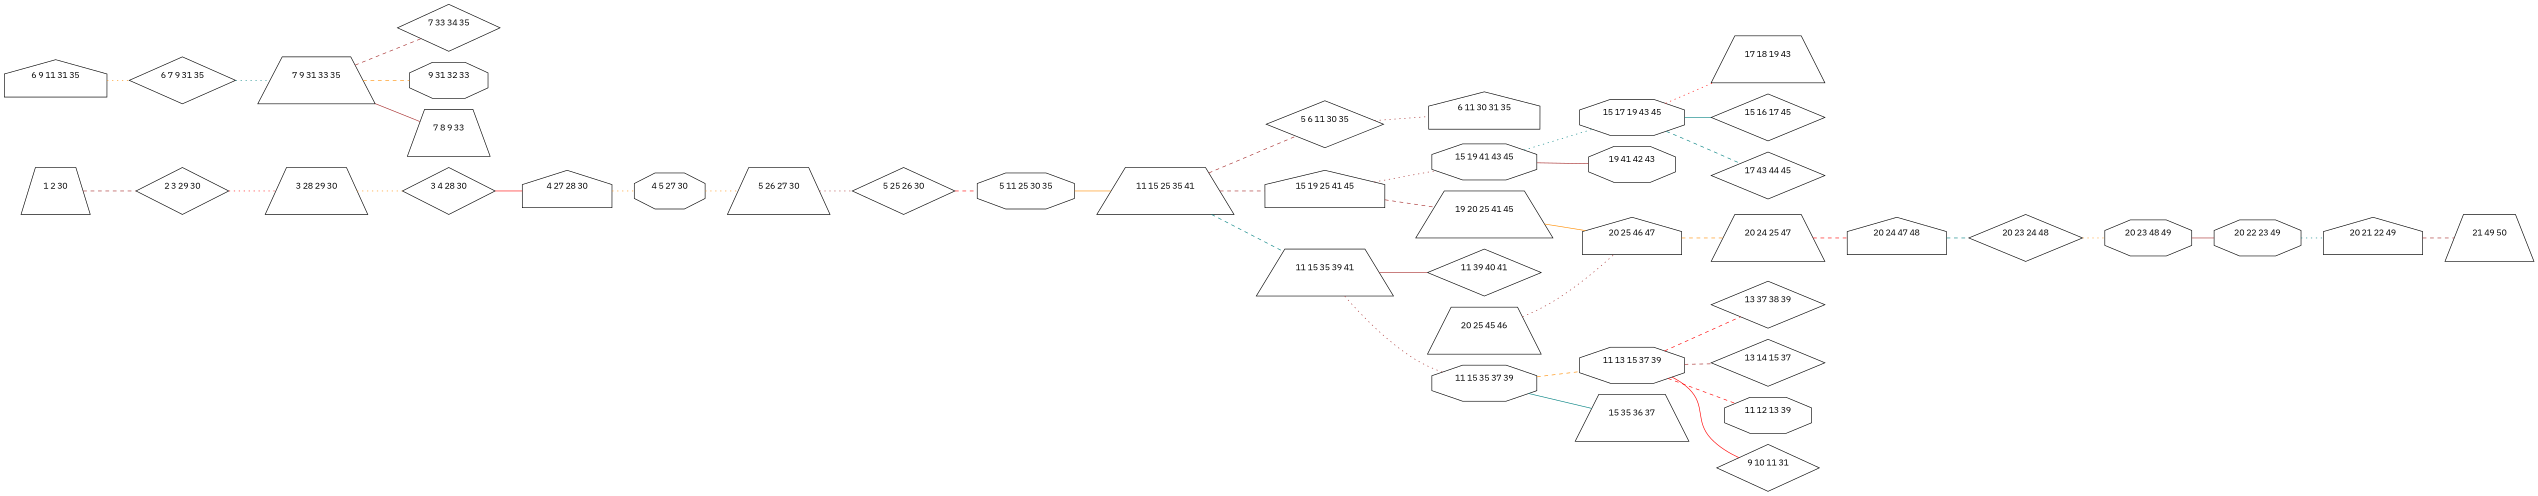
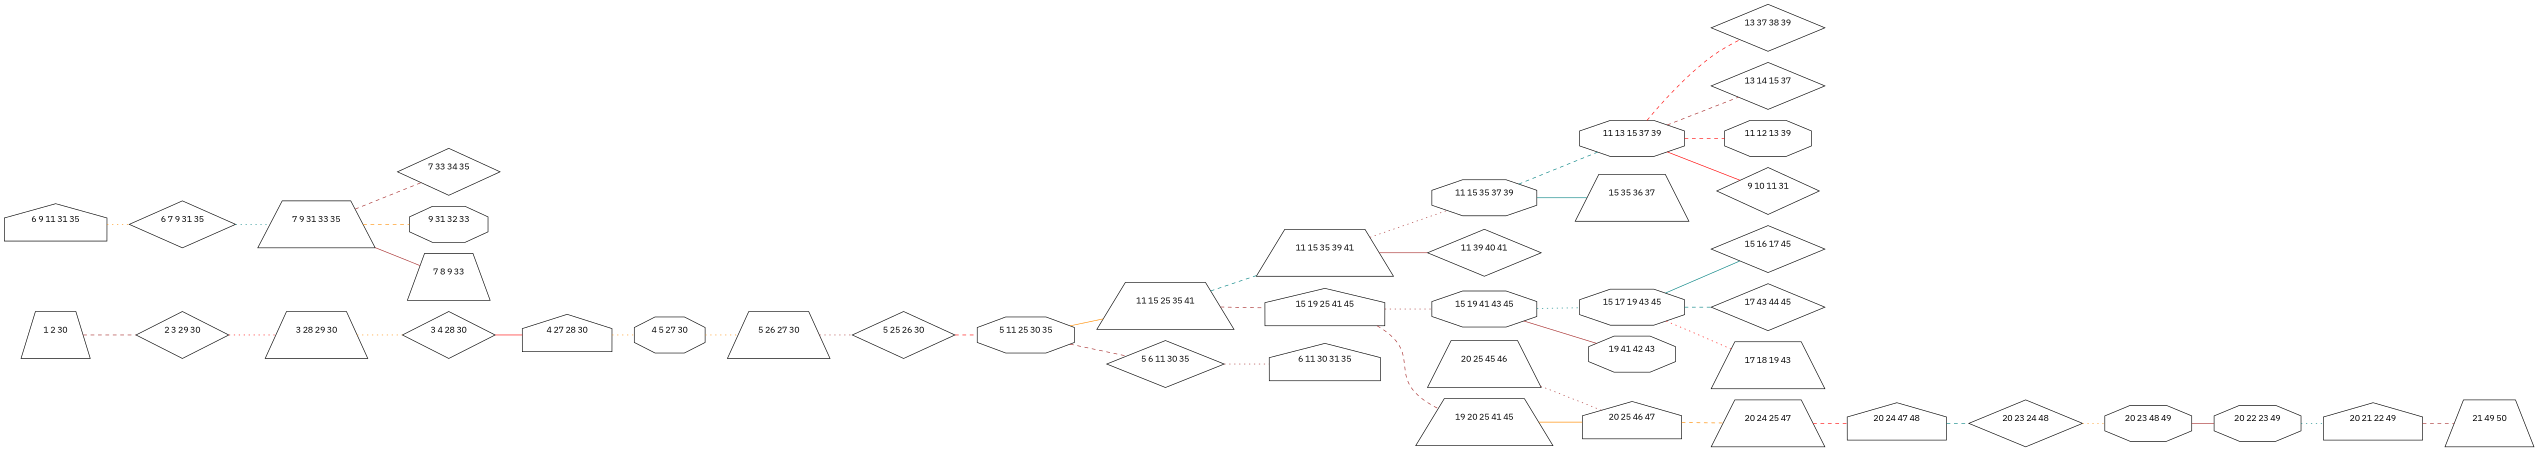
edge "5 6 11 30 35" -- "11 15 25 35 41": now "5 6 11 30 35" -- "5 11 25 30 35"
edge "11 13 15 37 39" -- "11 15 35 37 39": color darkorange -> teal
